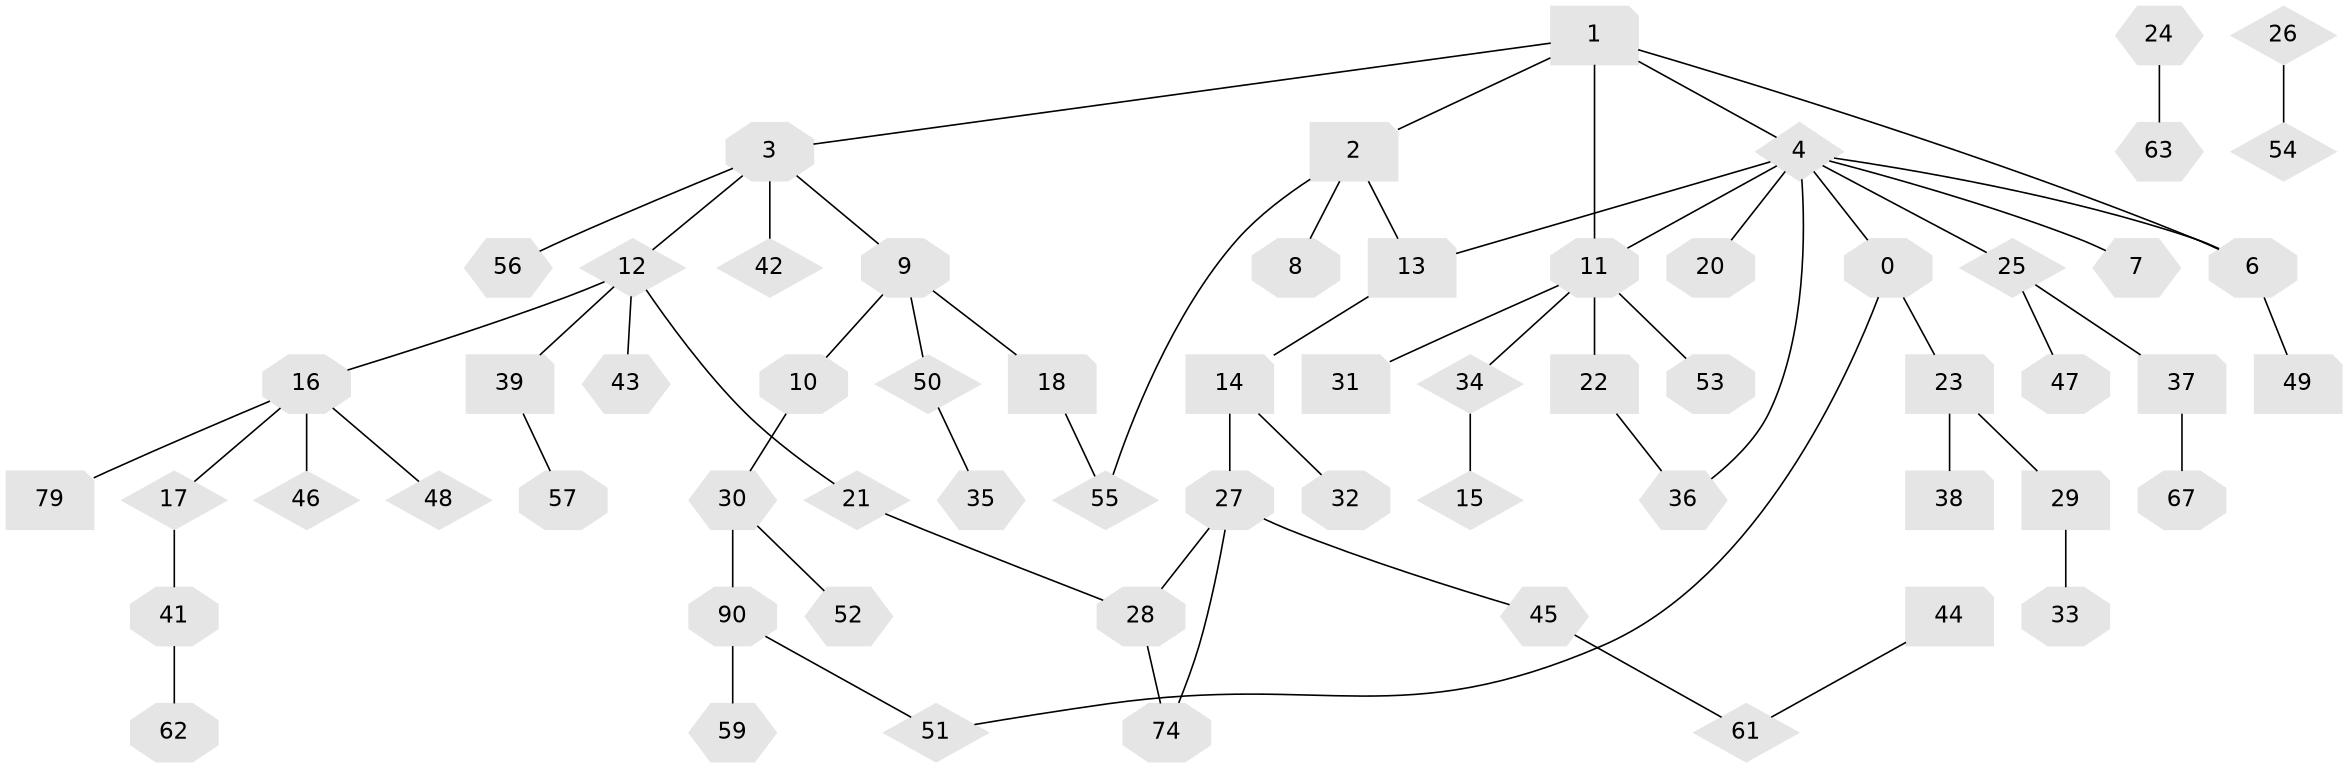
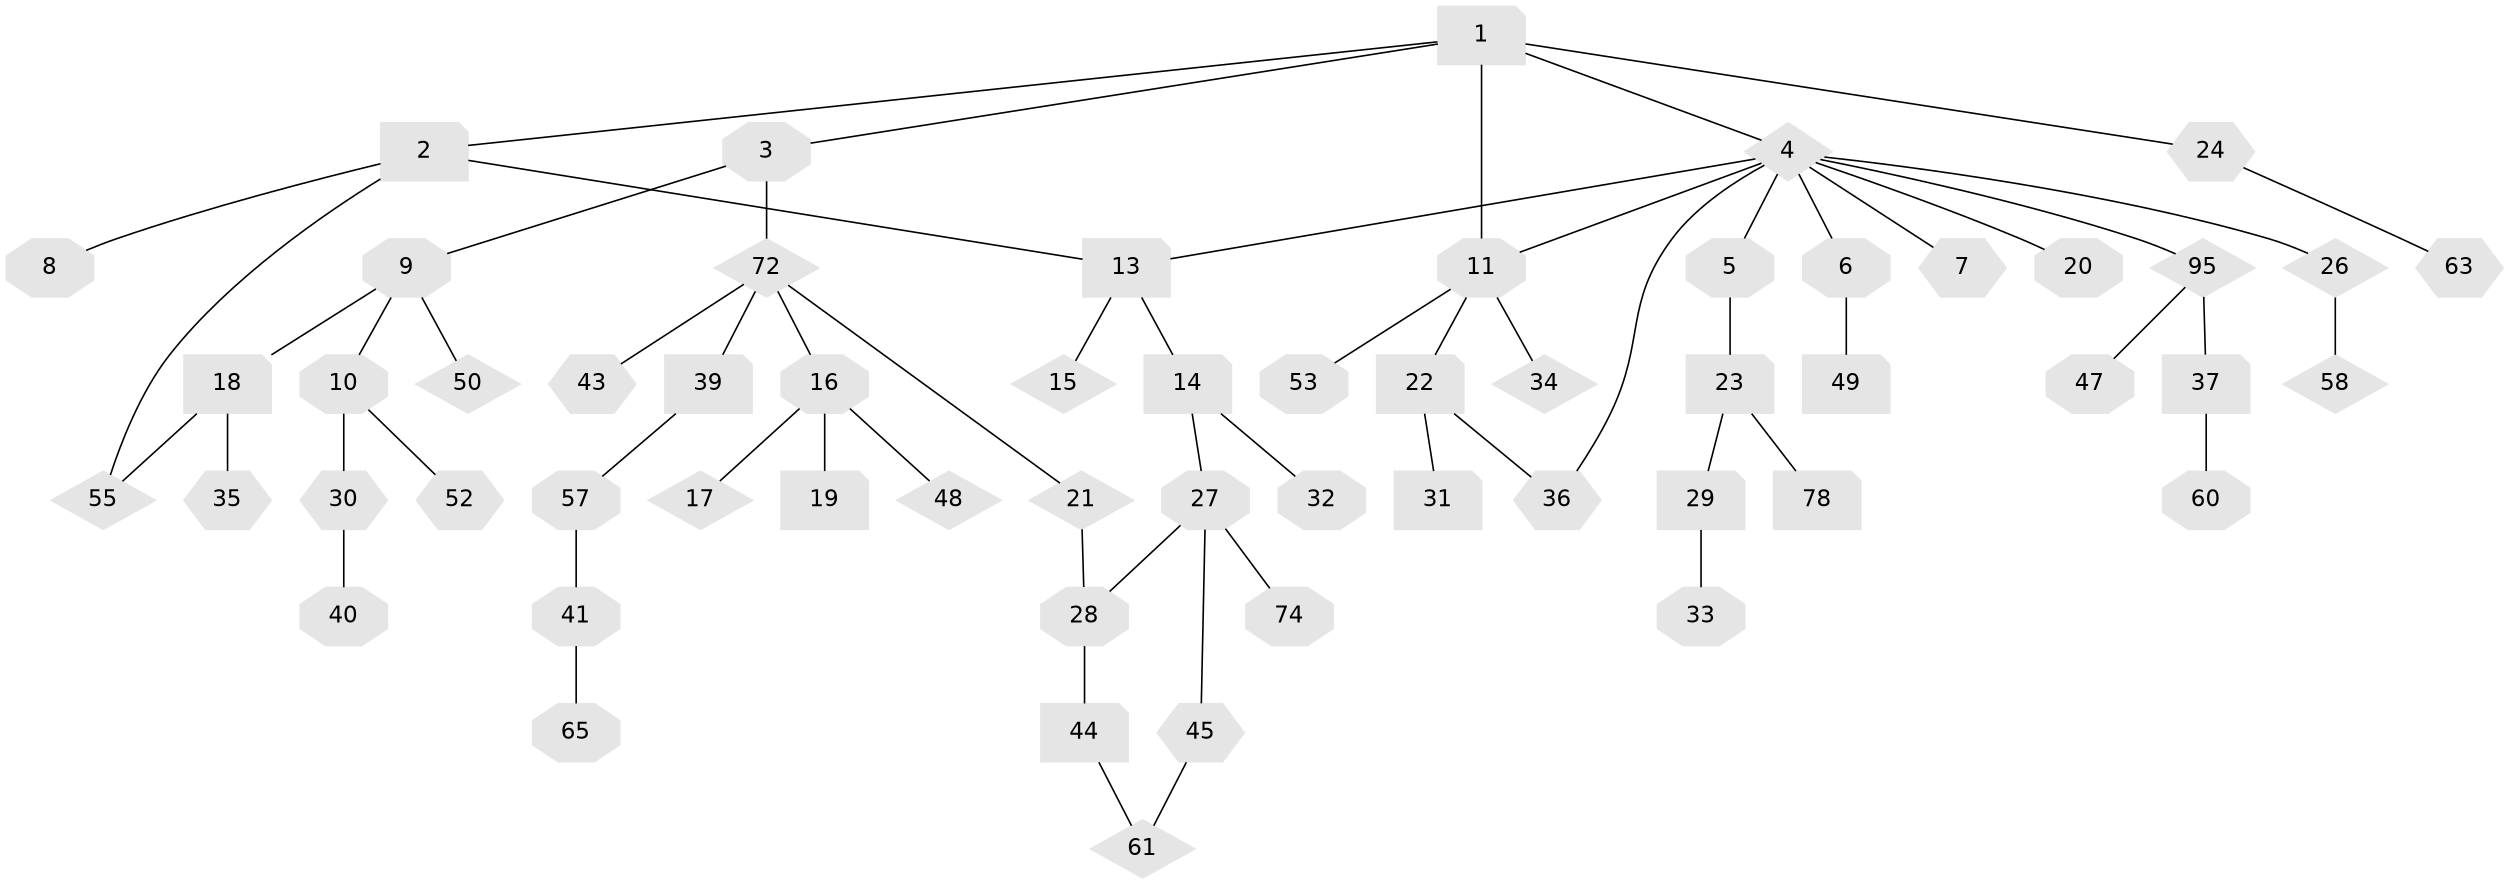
edge "1" -- "6": now "1" -- "24"
node "54": label "54" -> "58"
edge "4" -- "26": added
node "56": removed
node "12": label "12" -> "72"
node "42": removed
node "0": label "0" -> "5"
node "25": label "25" -> "95"
edge "11" -- "31": now "22" -- "31"
edge "50" -- "35": now "18" -- "35"
edge "34" -- "15": now "13" -- "15"
node "79": label "79" -> "19"
node "46": removed
node "38": label "38" -> "78"
node "67": label "67" -> "60"
edge "30" -- "52": now "10" -- "52"
edge "17" -- "41": now "57" -- "41"
node "90": label "90" -> "40"
edge "28" -- "74": now "28" -- "44"
node "62": label "62" -> "65"
node "59": removed
node "51": removed
